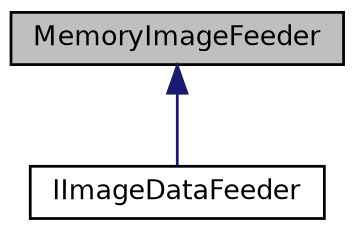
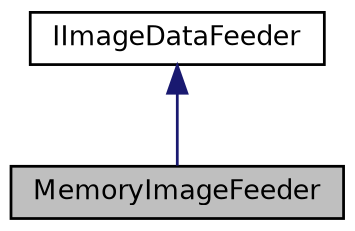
edge "IImageDataFeeder" -> "MemoryImageFeeder": reversed
